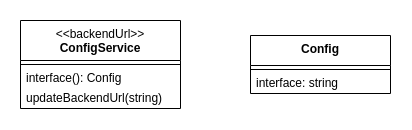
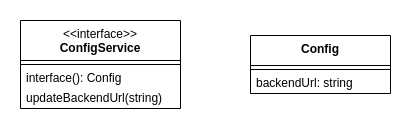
node "<<backendUrl>> ConfigService": label "<<backendUrl>> ConfigService" -> "<<interface>> ConfigService"
node "interface: string": label "interface: string" -> "backendUrl: string"
